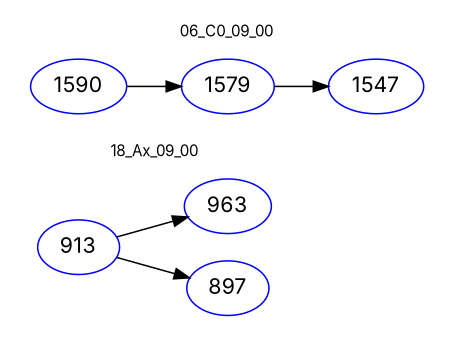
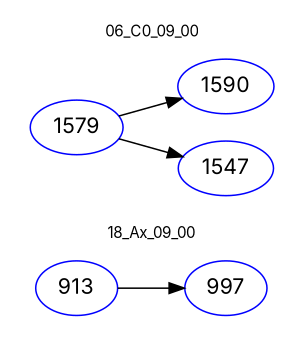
edge "1590" -> "1579": reversed
node "963": removed
node "897": label "897" -> "997"
